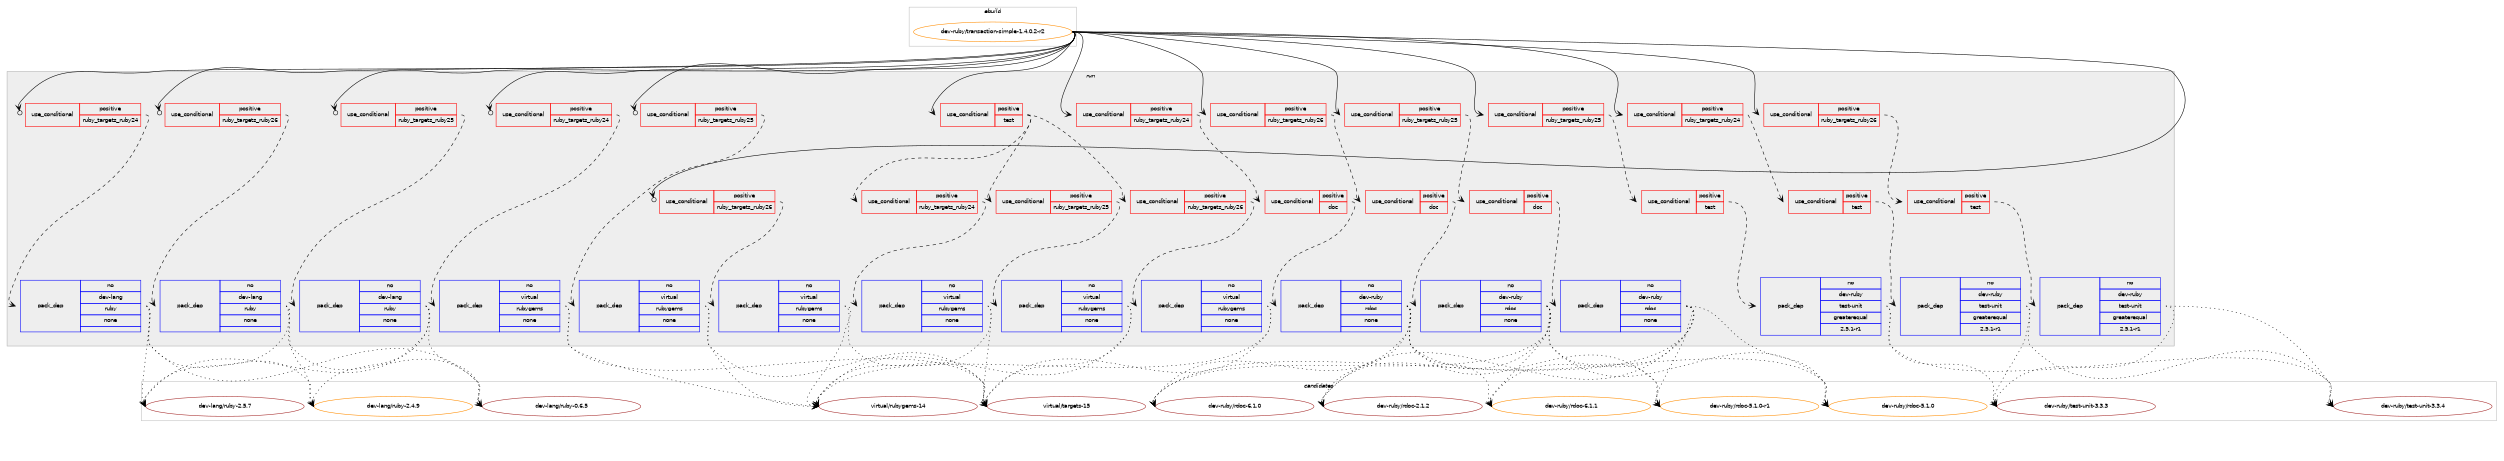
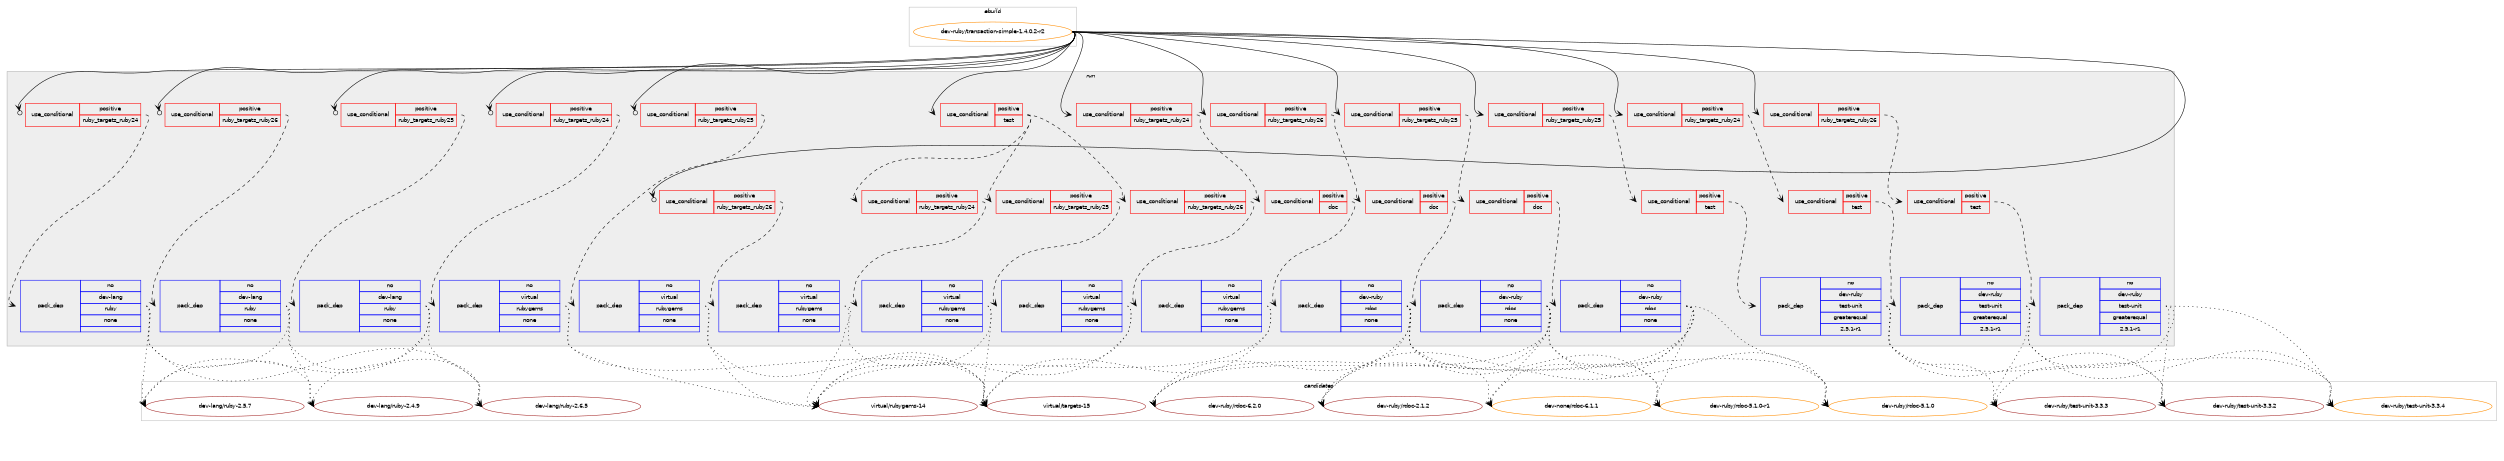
node "dev-lang/ruby-2.4.9": color darkorange -> brown
node "dev-lang/ruby-0.6.5": label "dev-lang/ruby-0.6.5" -> "dev-lang/ruby-2.6.5"
node "dev-ruby/rdoc-6.1.0": label "dev-ruby/rdoc-6.1.0" -> "dev-ruby/rdoc-6.2.0"
node "dev-ruby/rdoc-6.1.1": label "dev-ruby/rdoc-6.1.1" -> "dev-none/rdoc-6.1.1"
node "dev-ruby/test-unit-3.3.2": added
node "dev-ruby/test-unit-3.3.4": color brown -> darkorange
